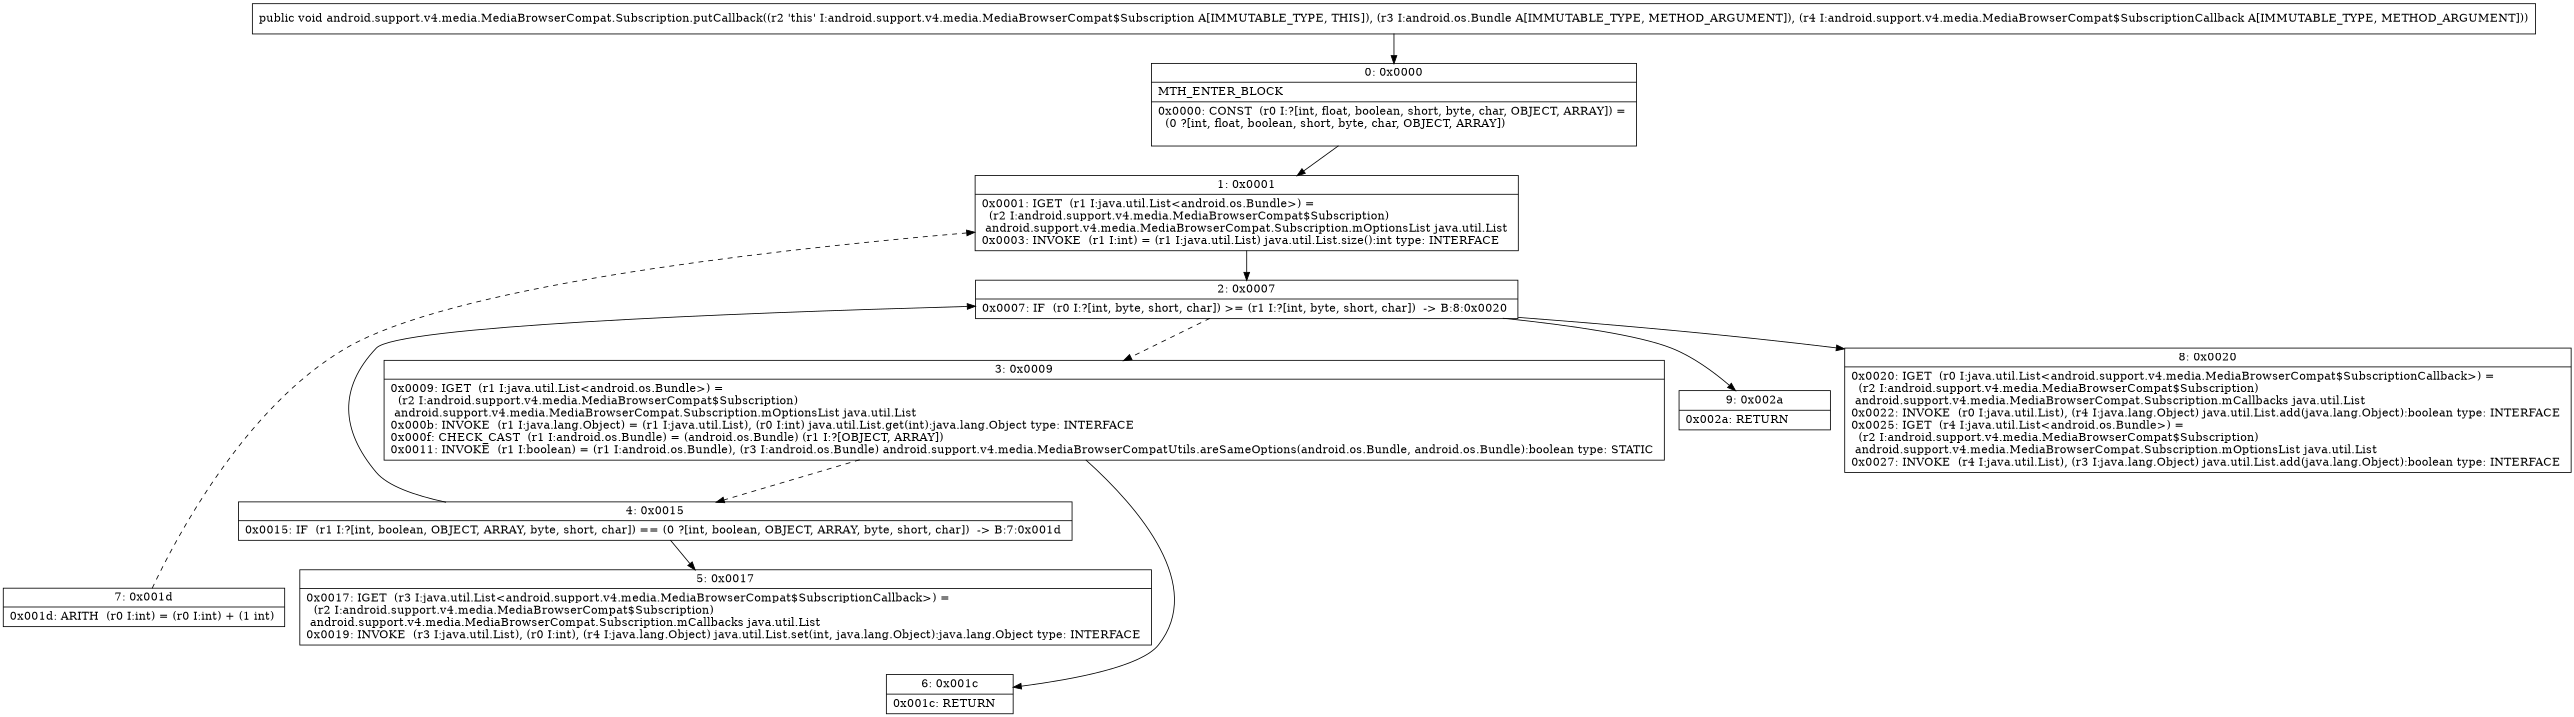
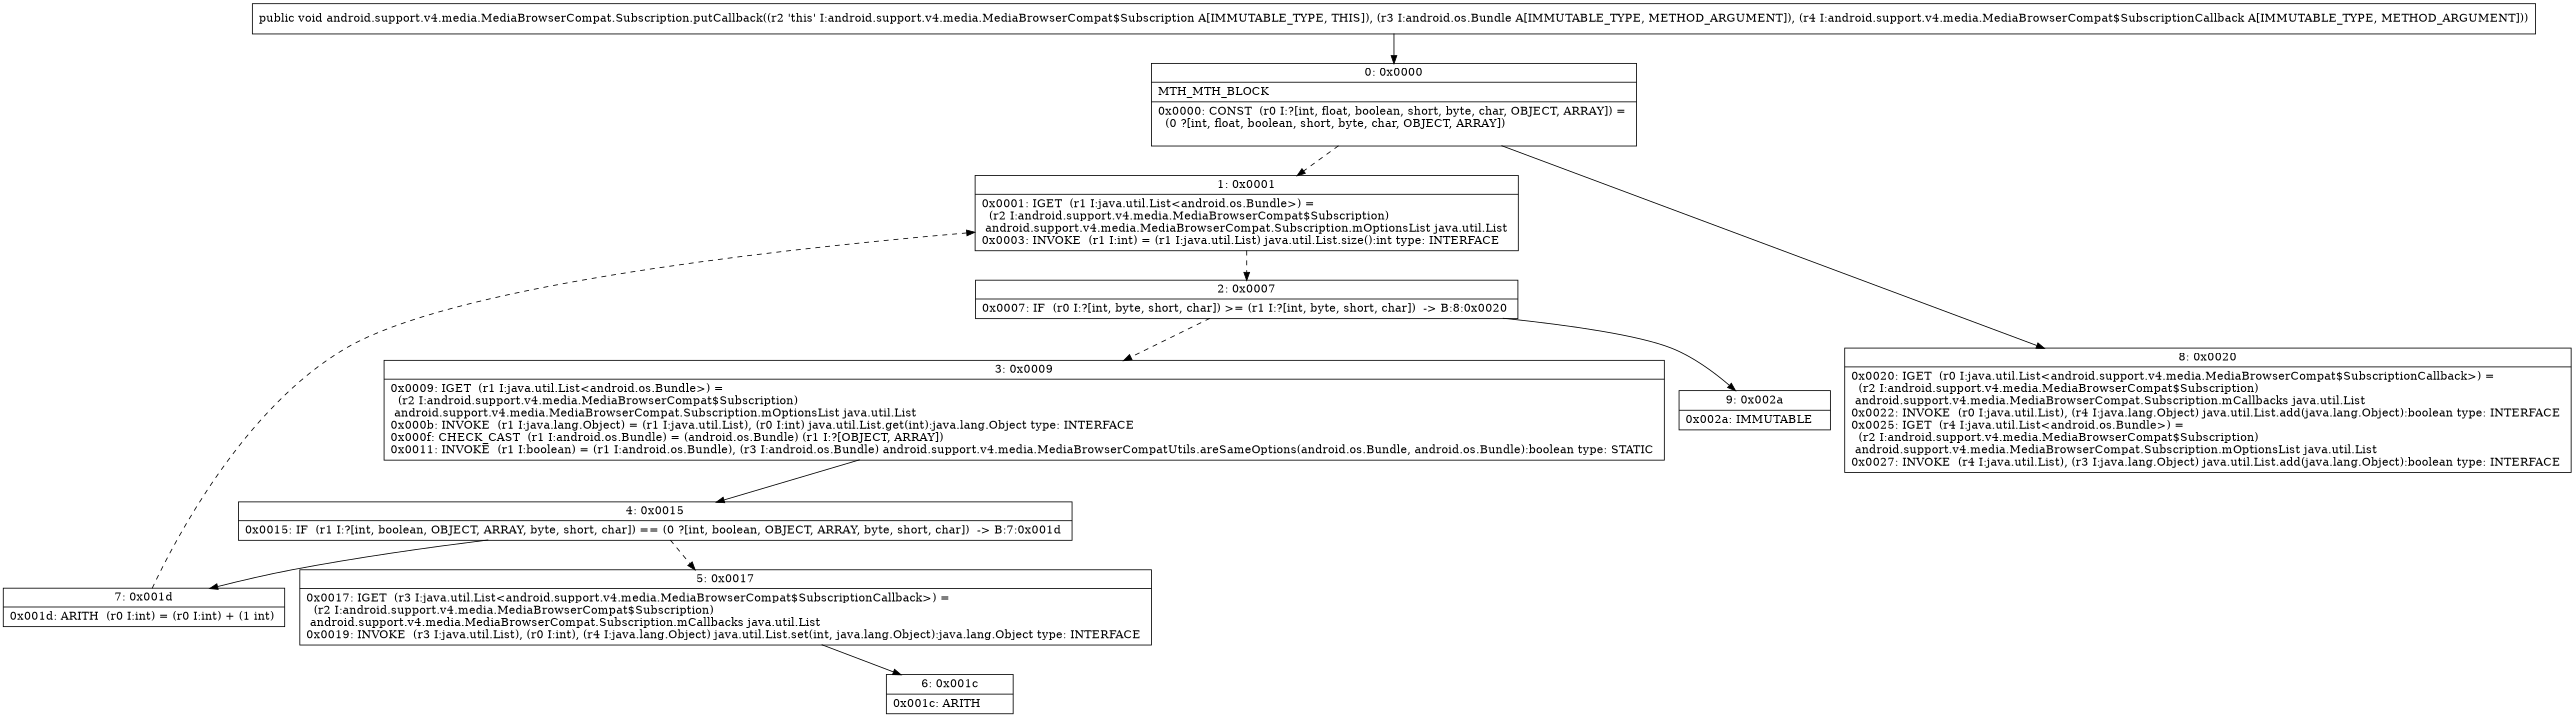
node "0: 0x0000": text "MTH_ENTER_BLOCK" -> "MTH_MTH_BLOCK"
edge "0: 0x0000" -> "1: 0x0001": style solid -> dashed
edge "1: 0x0001" -> "2: 0x0007": style solid -> dashed
edge "4: 0x0015" -> "2: 0x0007": now "4: 0x0015" -> "7: 0x001d"
edge "2: 0x0007" -> "8: 0x0020": now "0: 0x0000" -> "8: 0x0020"
node "9: 0x002a": text "0x002a: RETURN" -> "0x002a: IMMUTABLE"
edge "3: 0x0009" -> "4: 0x0015": style dashed -> solid
edge "4: 0x0015" -> "5: 0x0017": style solid -> dashed
edge "3: 0x0009" -> "6: 0x001c": now "5: 0x0017" -> "6: 0x001c"
node "6: 0x001c": text "0x001c: RETURN" -> "0x001c: ARITH"
